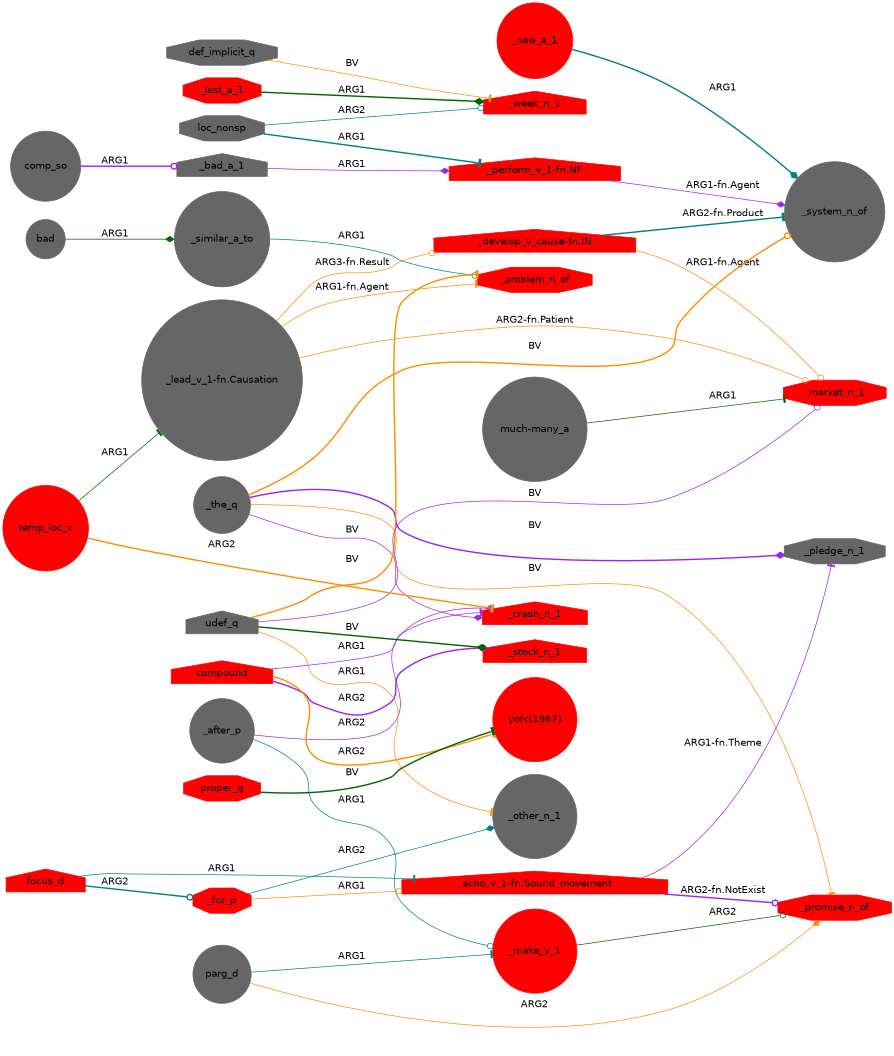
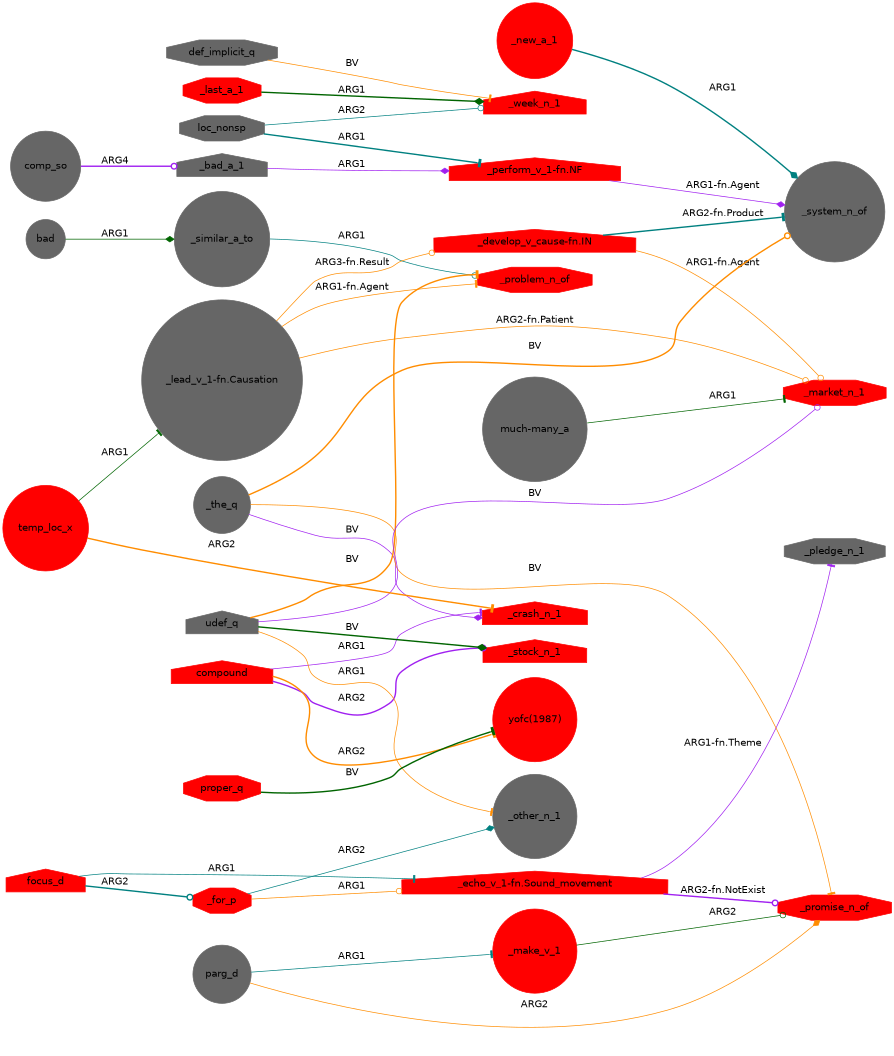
edge "comp_so" -> "_bad_a_1": label "ARG1" -> "ARG4"
edge "_the_q" -> "_pledge_n_1": removed, label "BV"
node "_after_p": removed
